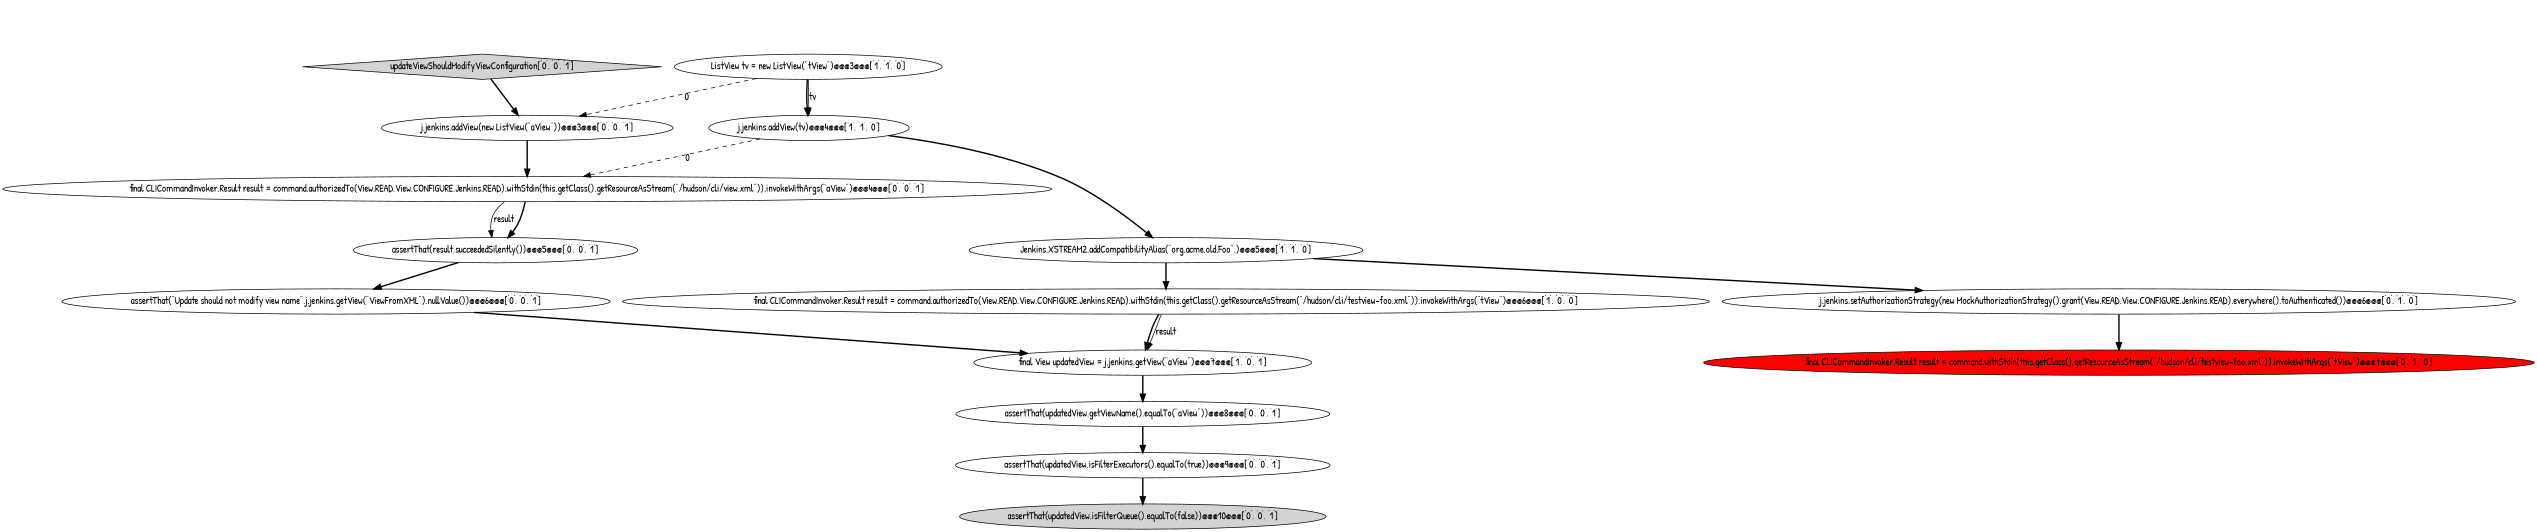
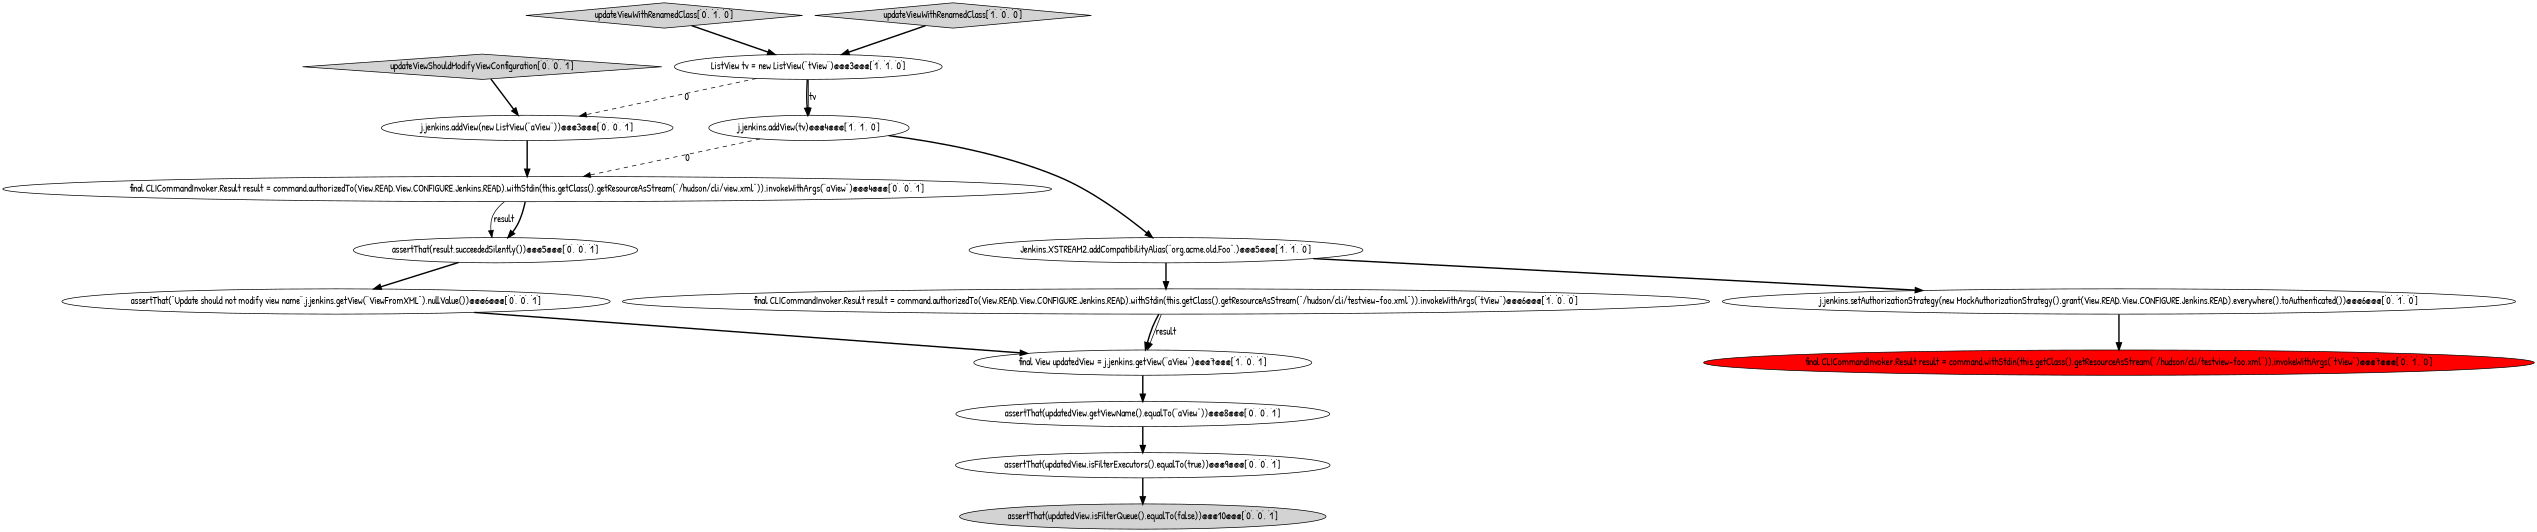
node "updateViewWithRenamedClass['0', '1', '0']": added
node "updateViewWithRenamedClass['1', '0', '0']": added
